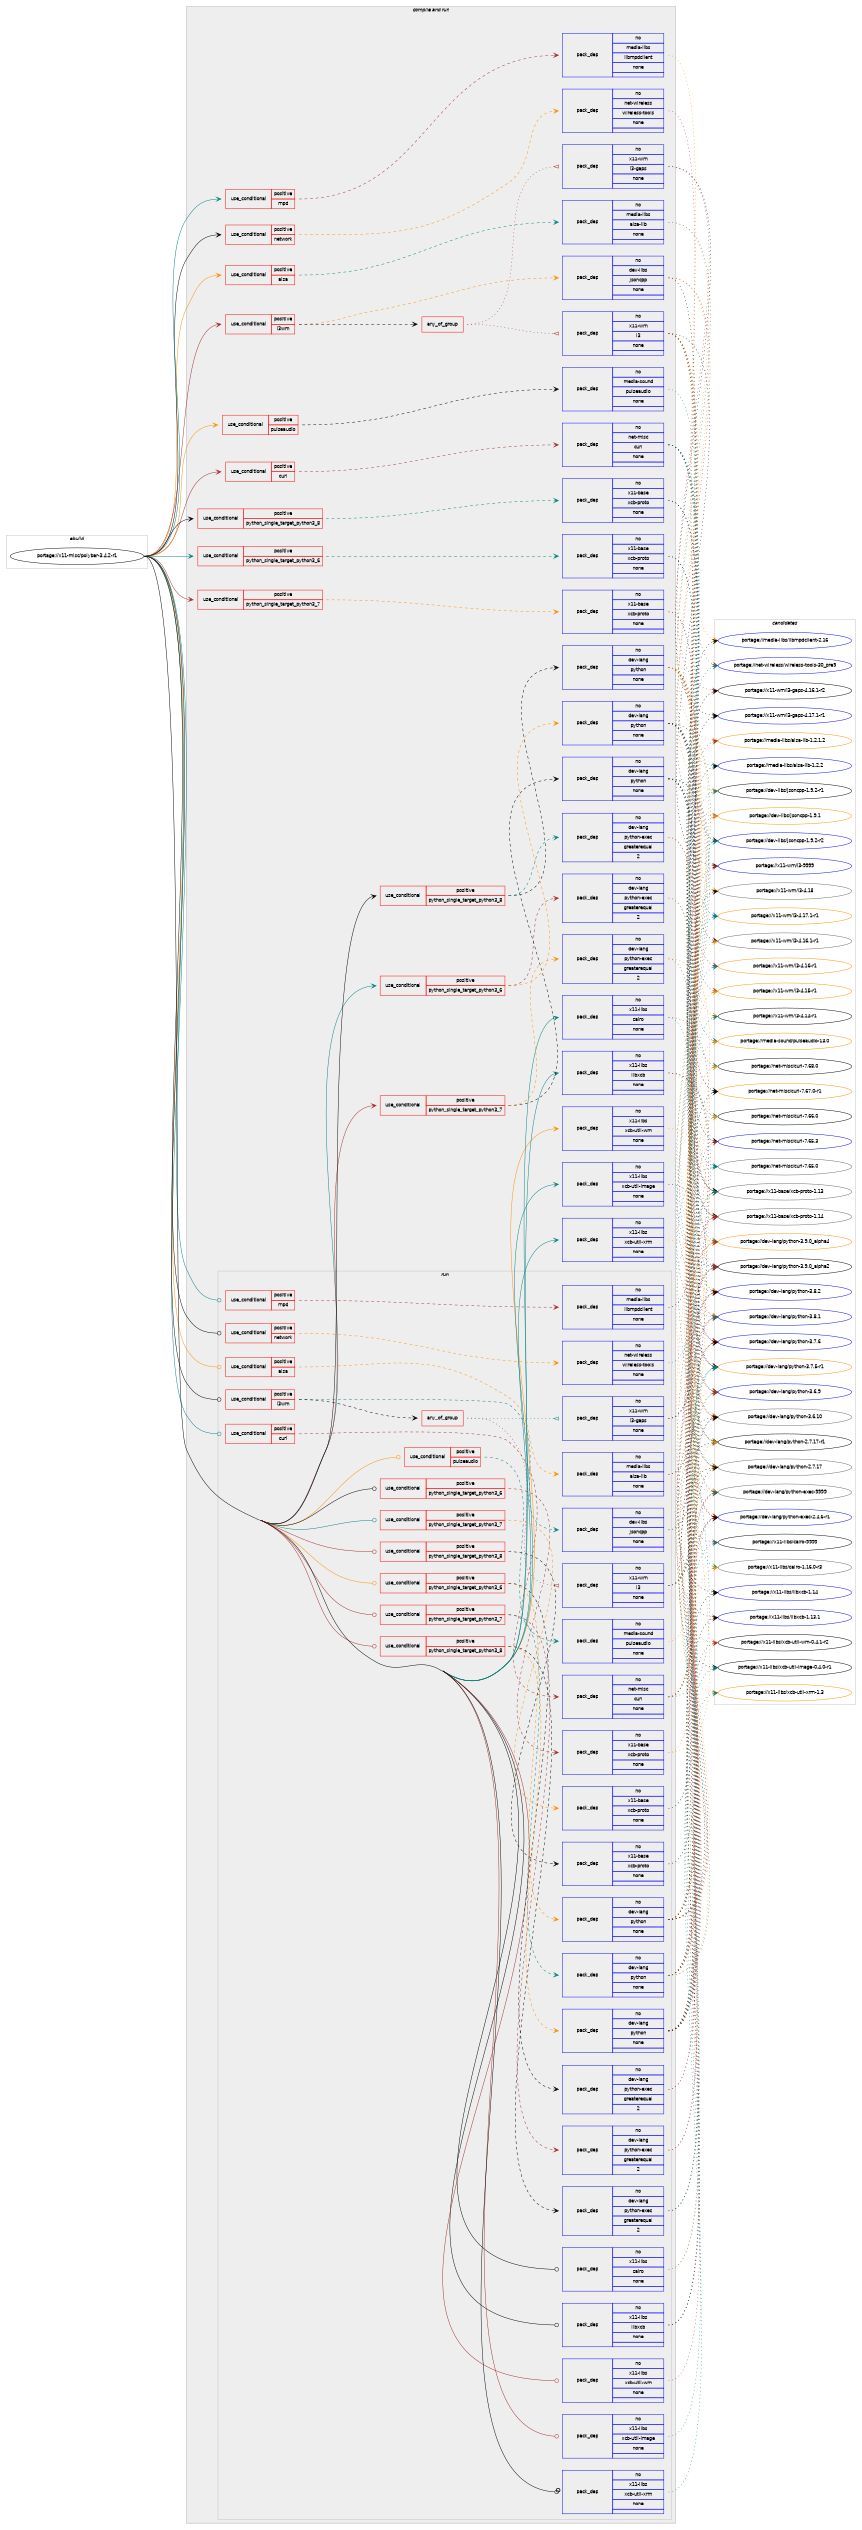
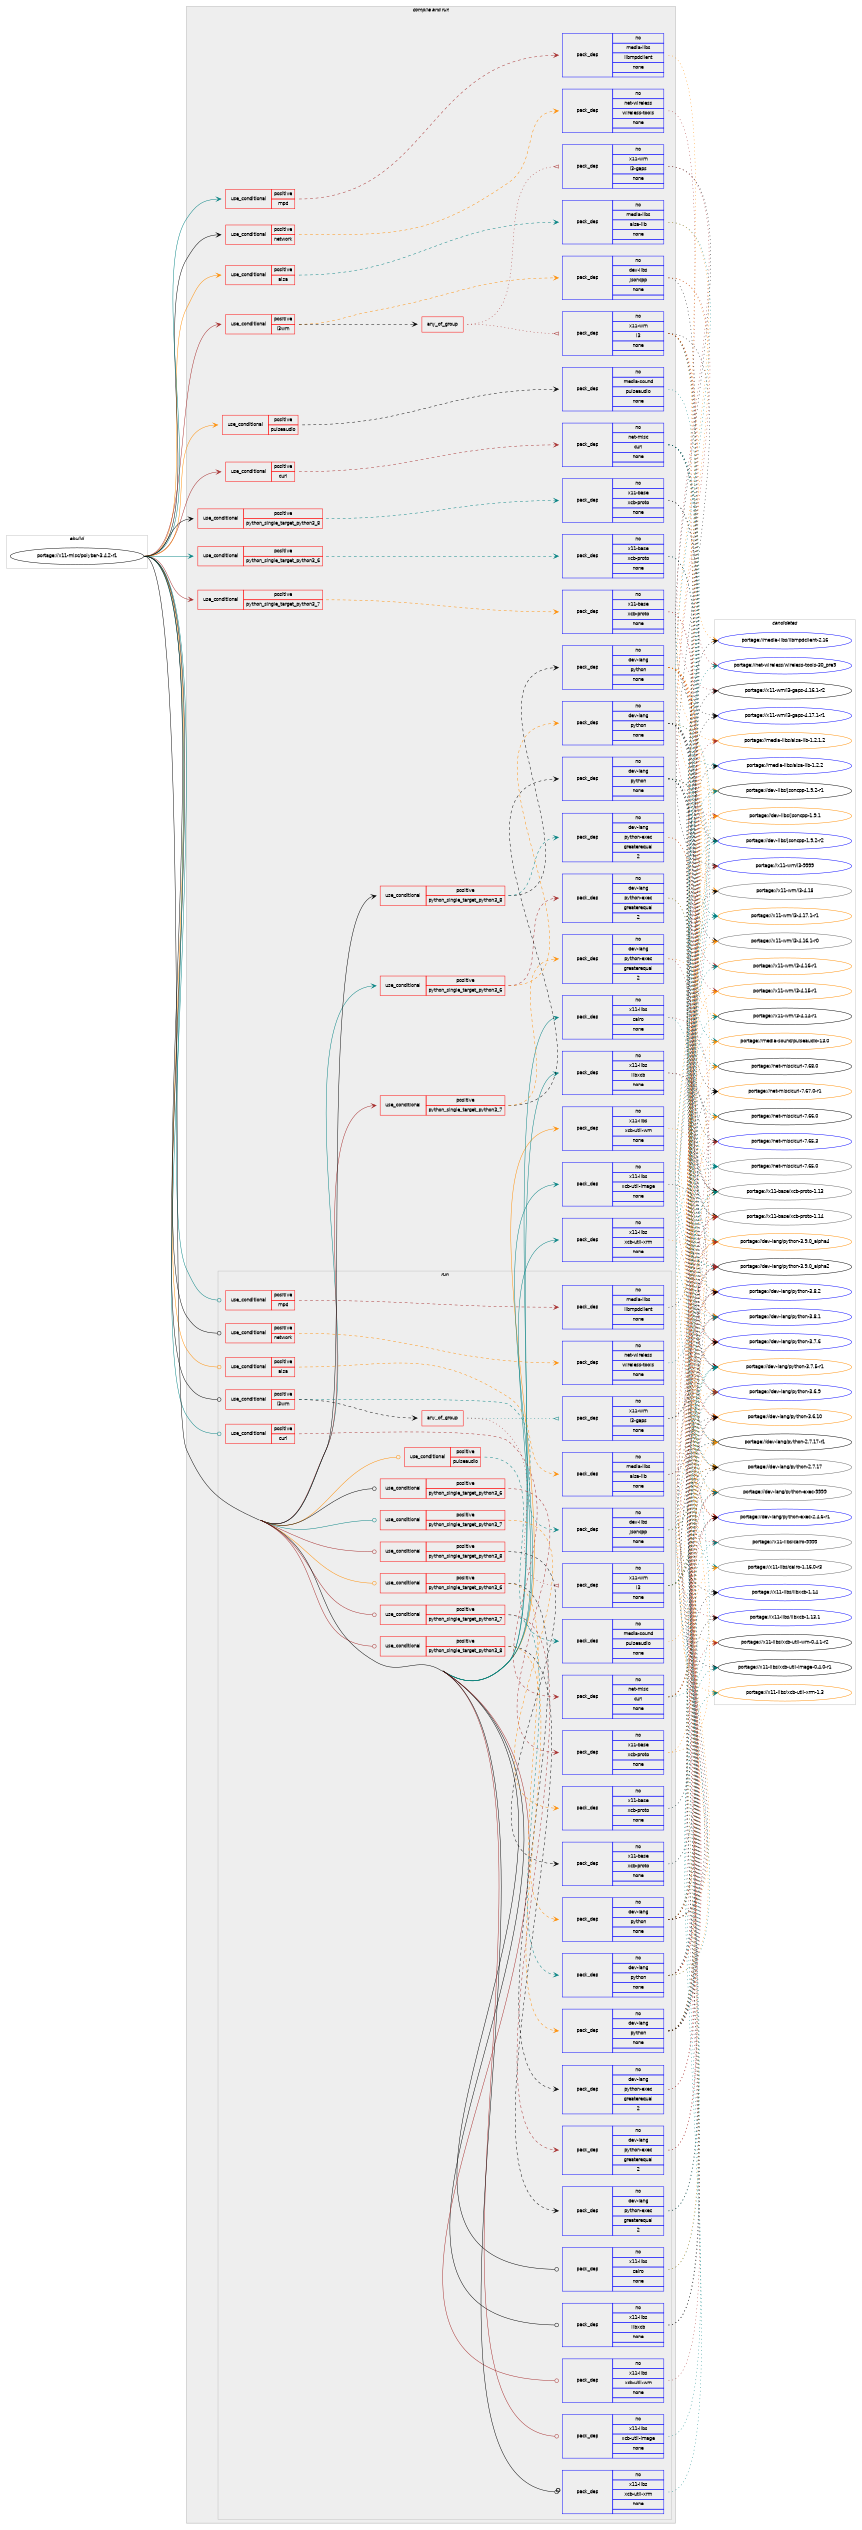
node "portage://x11-wm/i3-4.16.1-r1": label "portage://x11-wm/i3-4.16.1-r1" -> "portage://x11-wm/i3-4.16.1-r0"
node "portage://dev-lang/python-3.6.10": color gray40 -> darkorange
node "portage://x11-libs/cairo-9999": color black -> gray40
